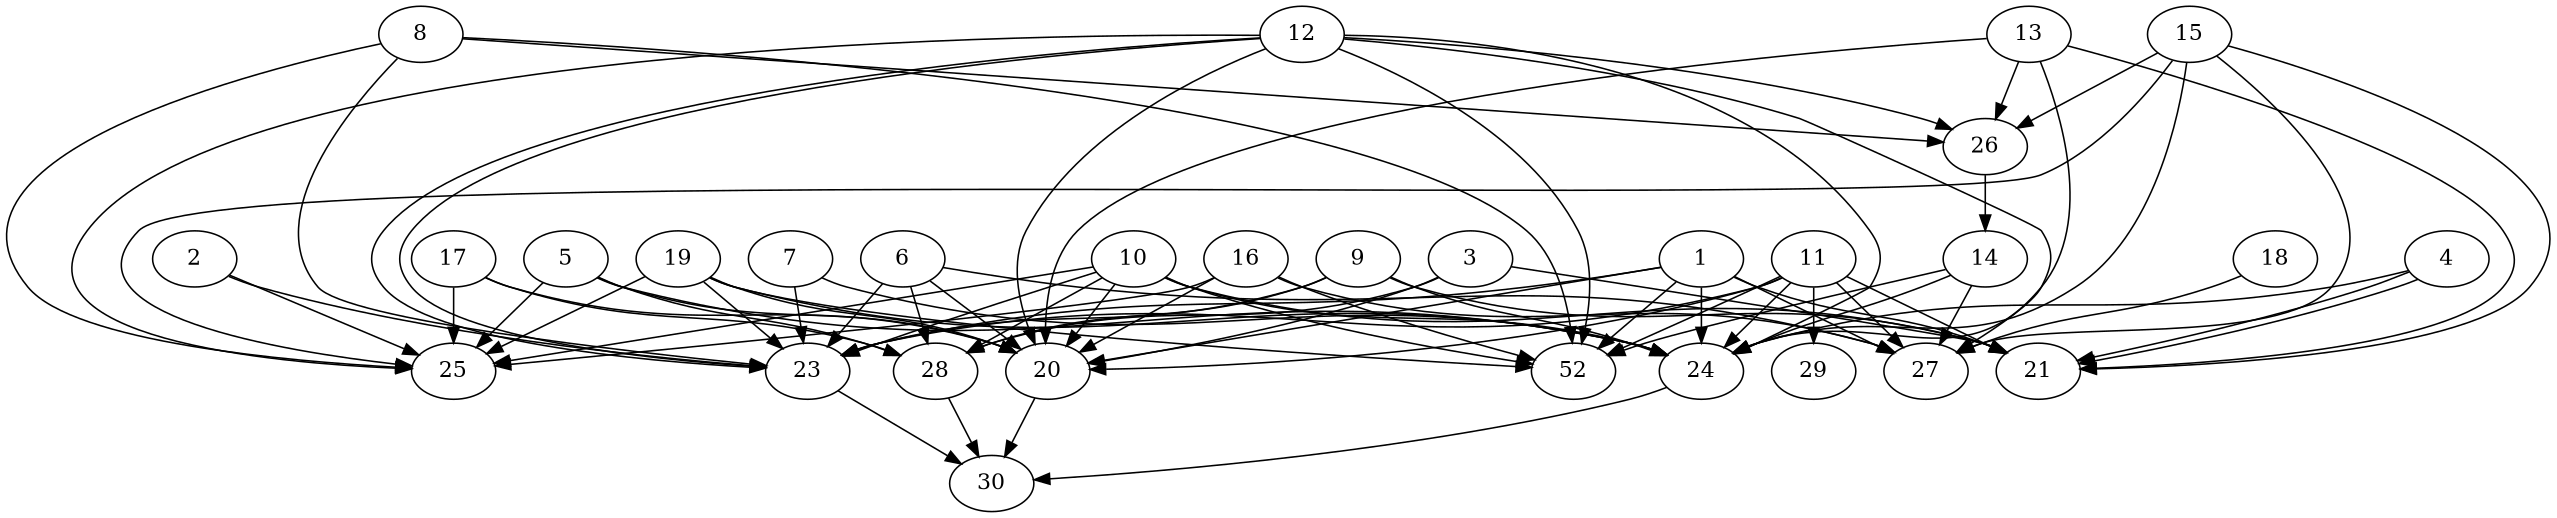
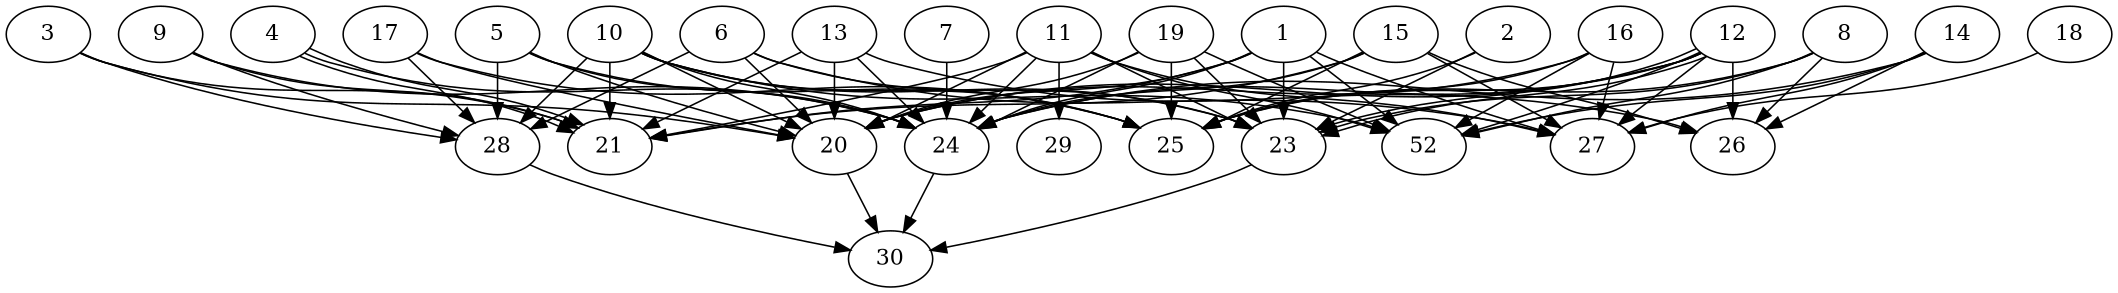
edge "26" -> "14": reversed
edge "7" -> "23": removed
edge "9" -> "23": removed
